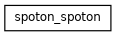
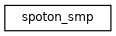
node "spoton_spoton": label "spoton_spoton" -> "spoton_smp"
